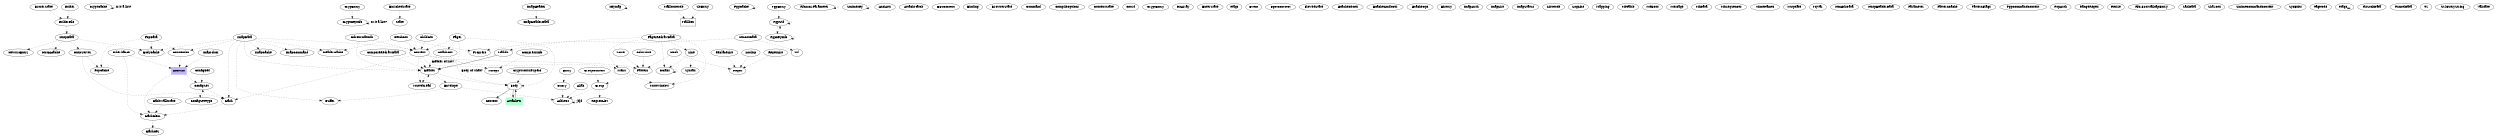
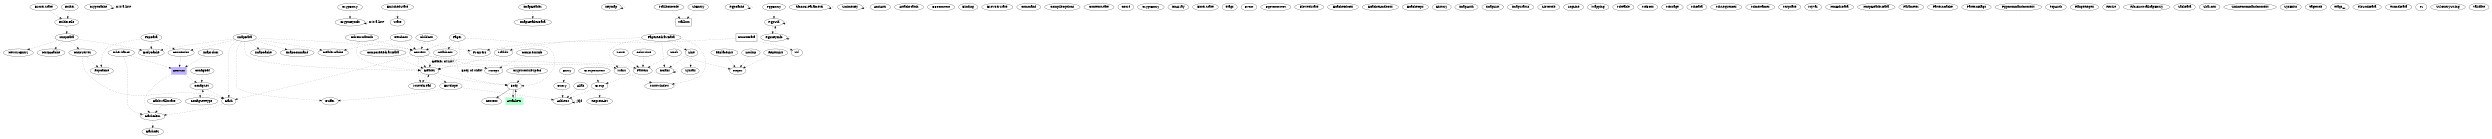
node "NmCtxData": shape ellipse -> box
edge "Maildir" -> "Header": style solid -> dotted
